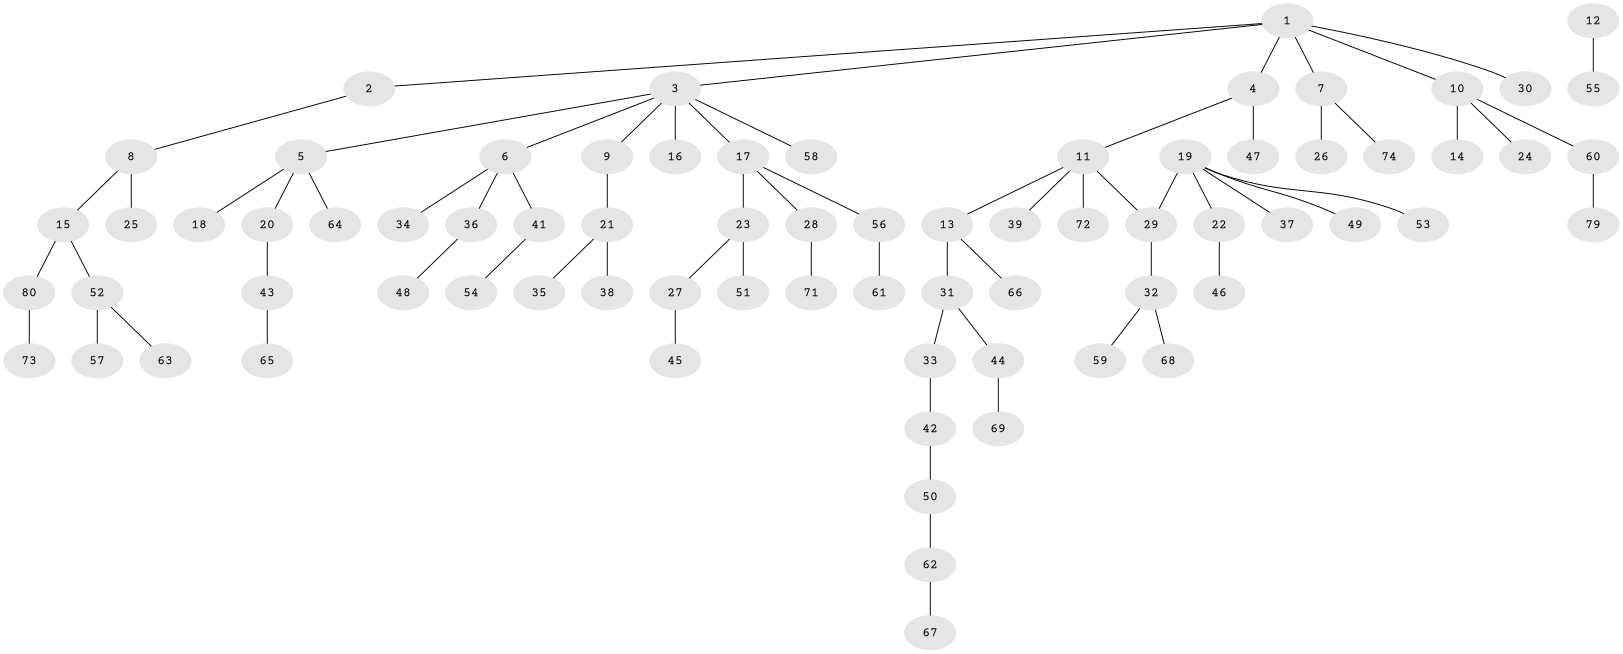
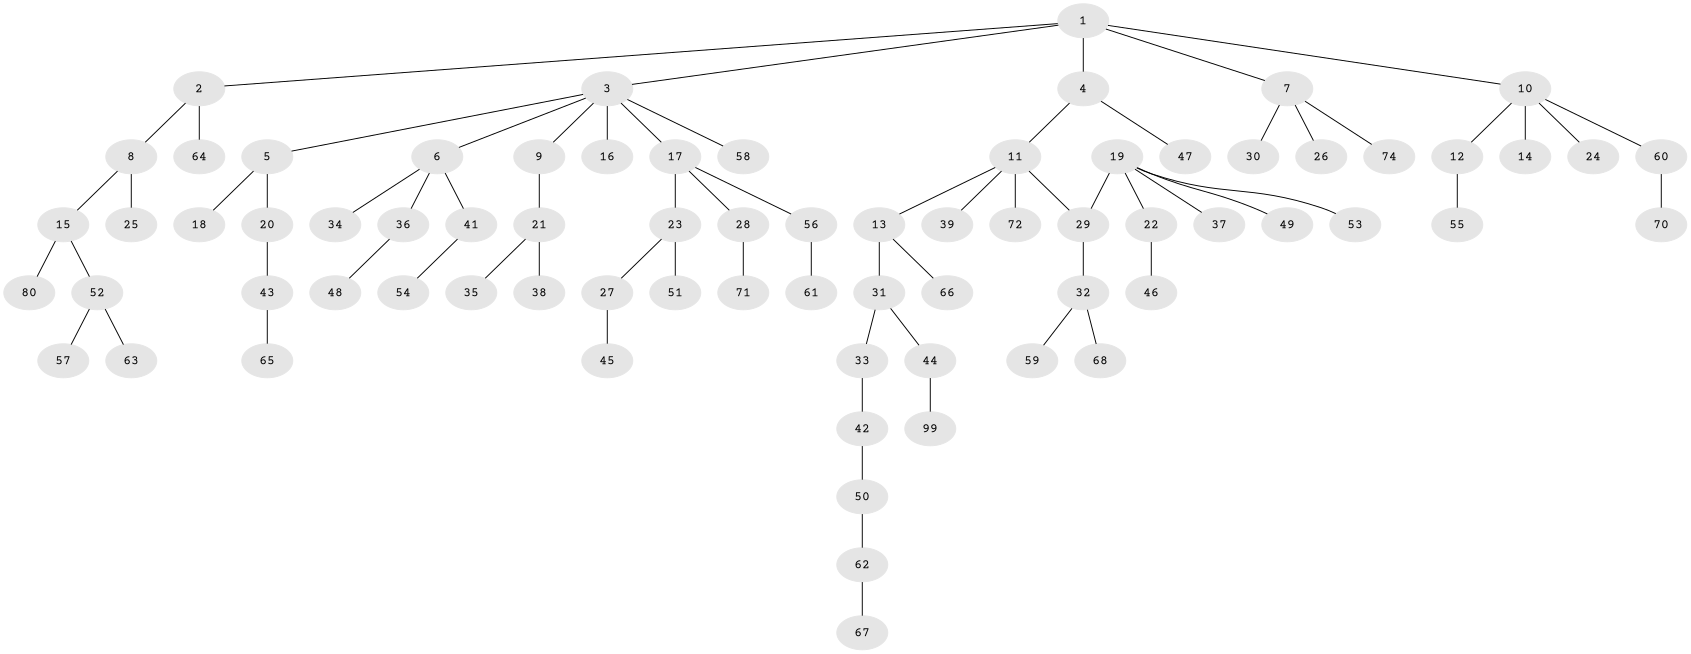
edge "1" -- "30": now "7" -- "30"
edge "10" -- "12": added
edge "5" -- "64": now "2" -- "64"
node "79": label "79" -> "70"
node "73": removed
node "69": label "69" -> "99"
